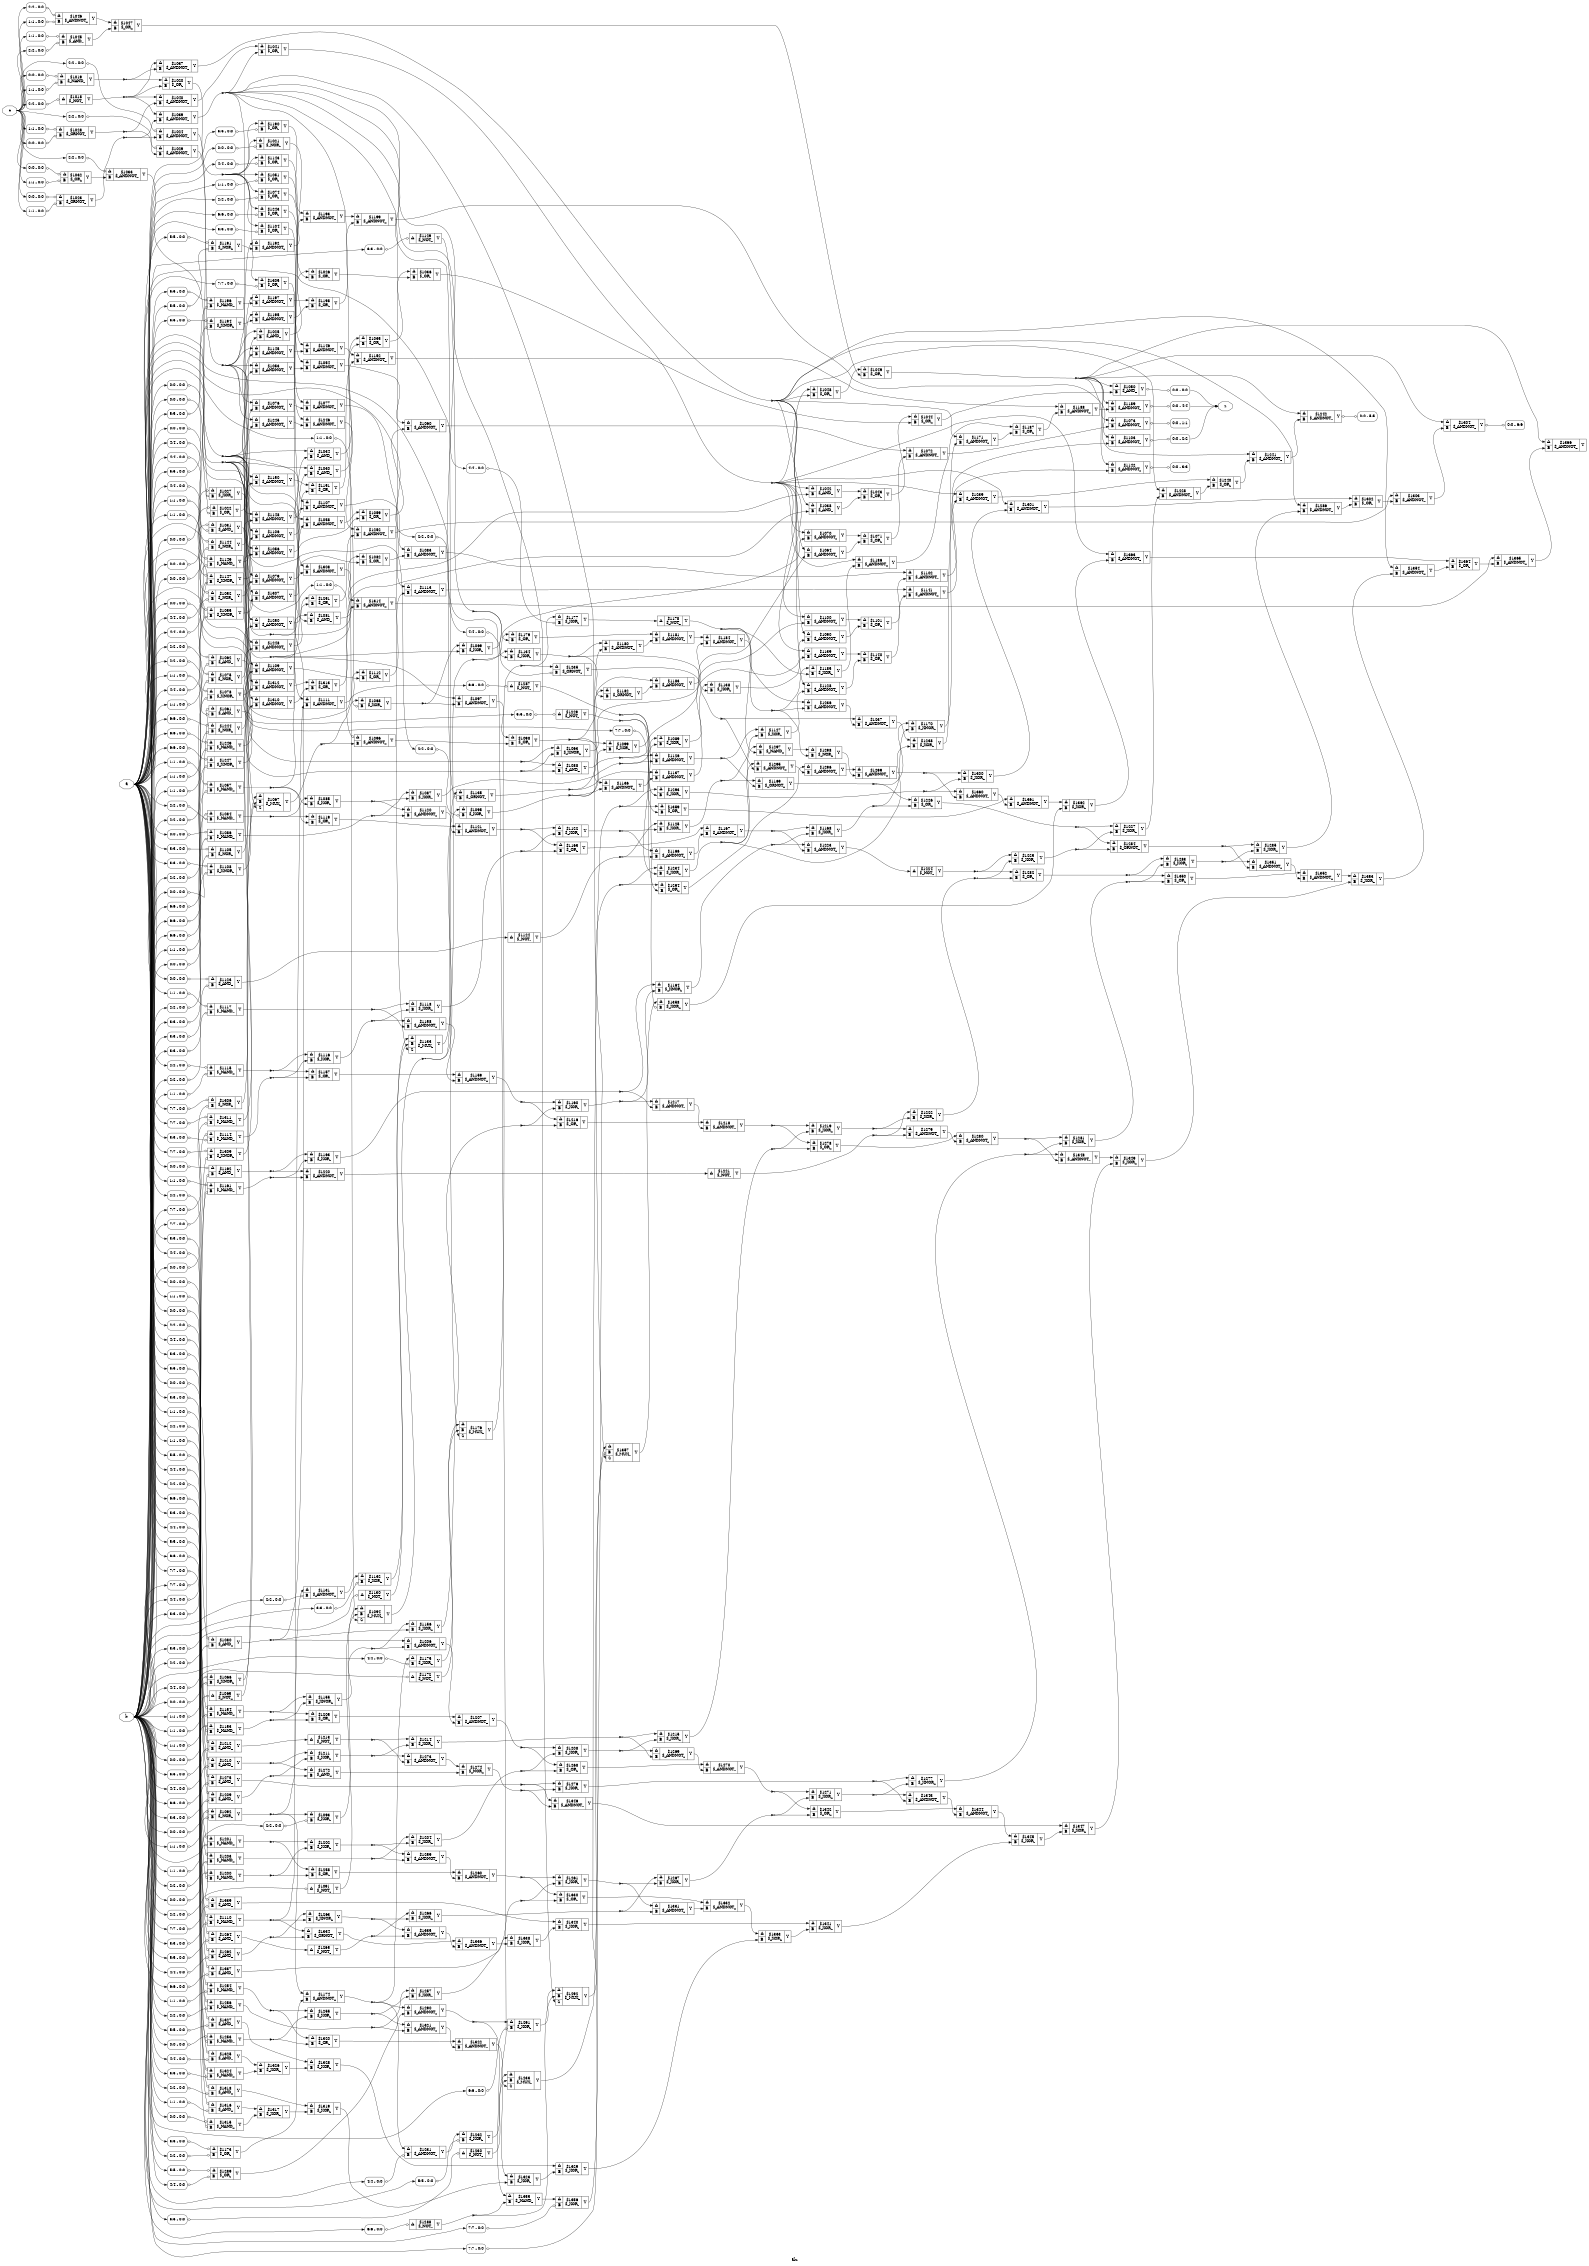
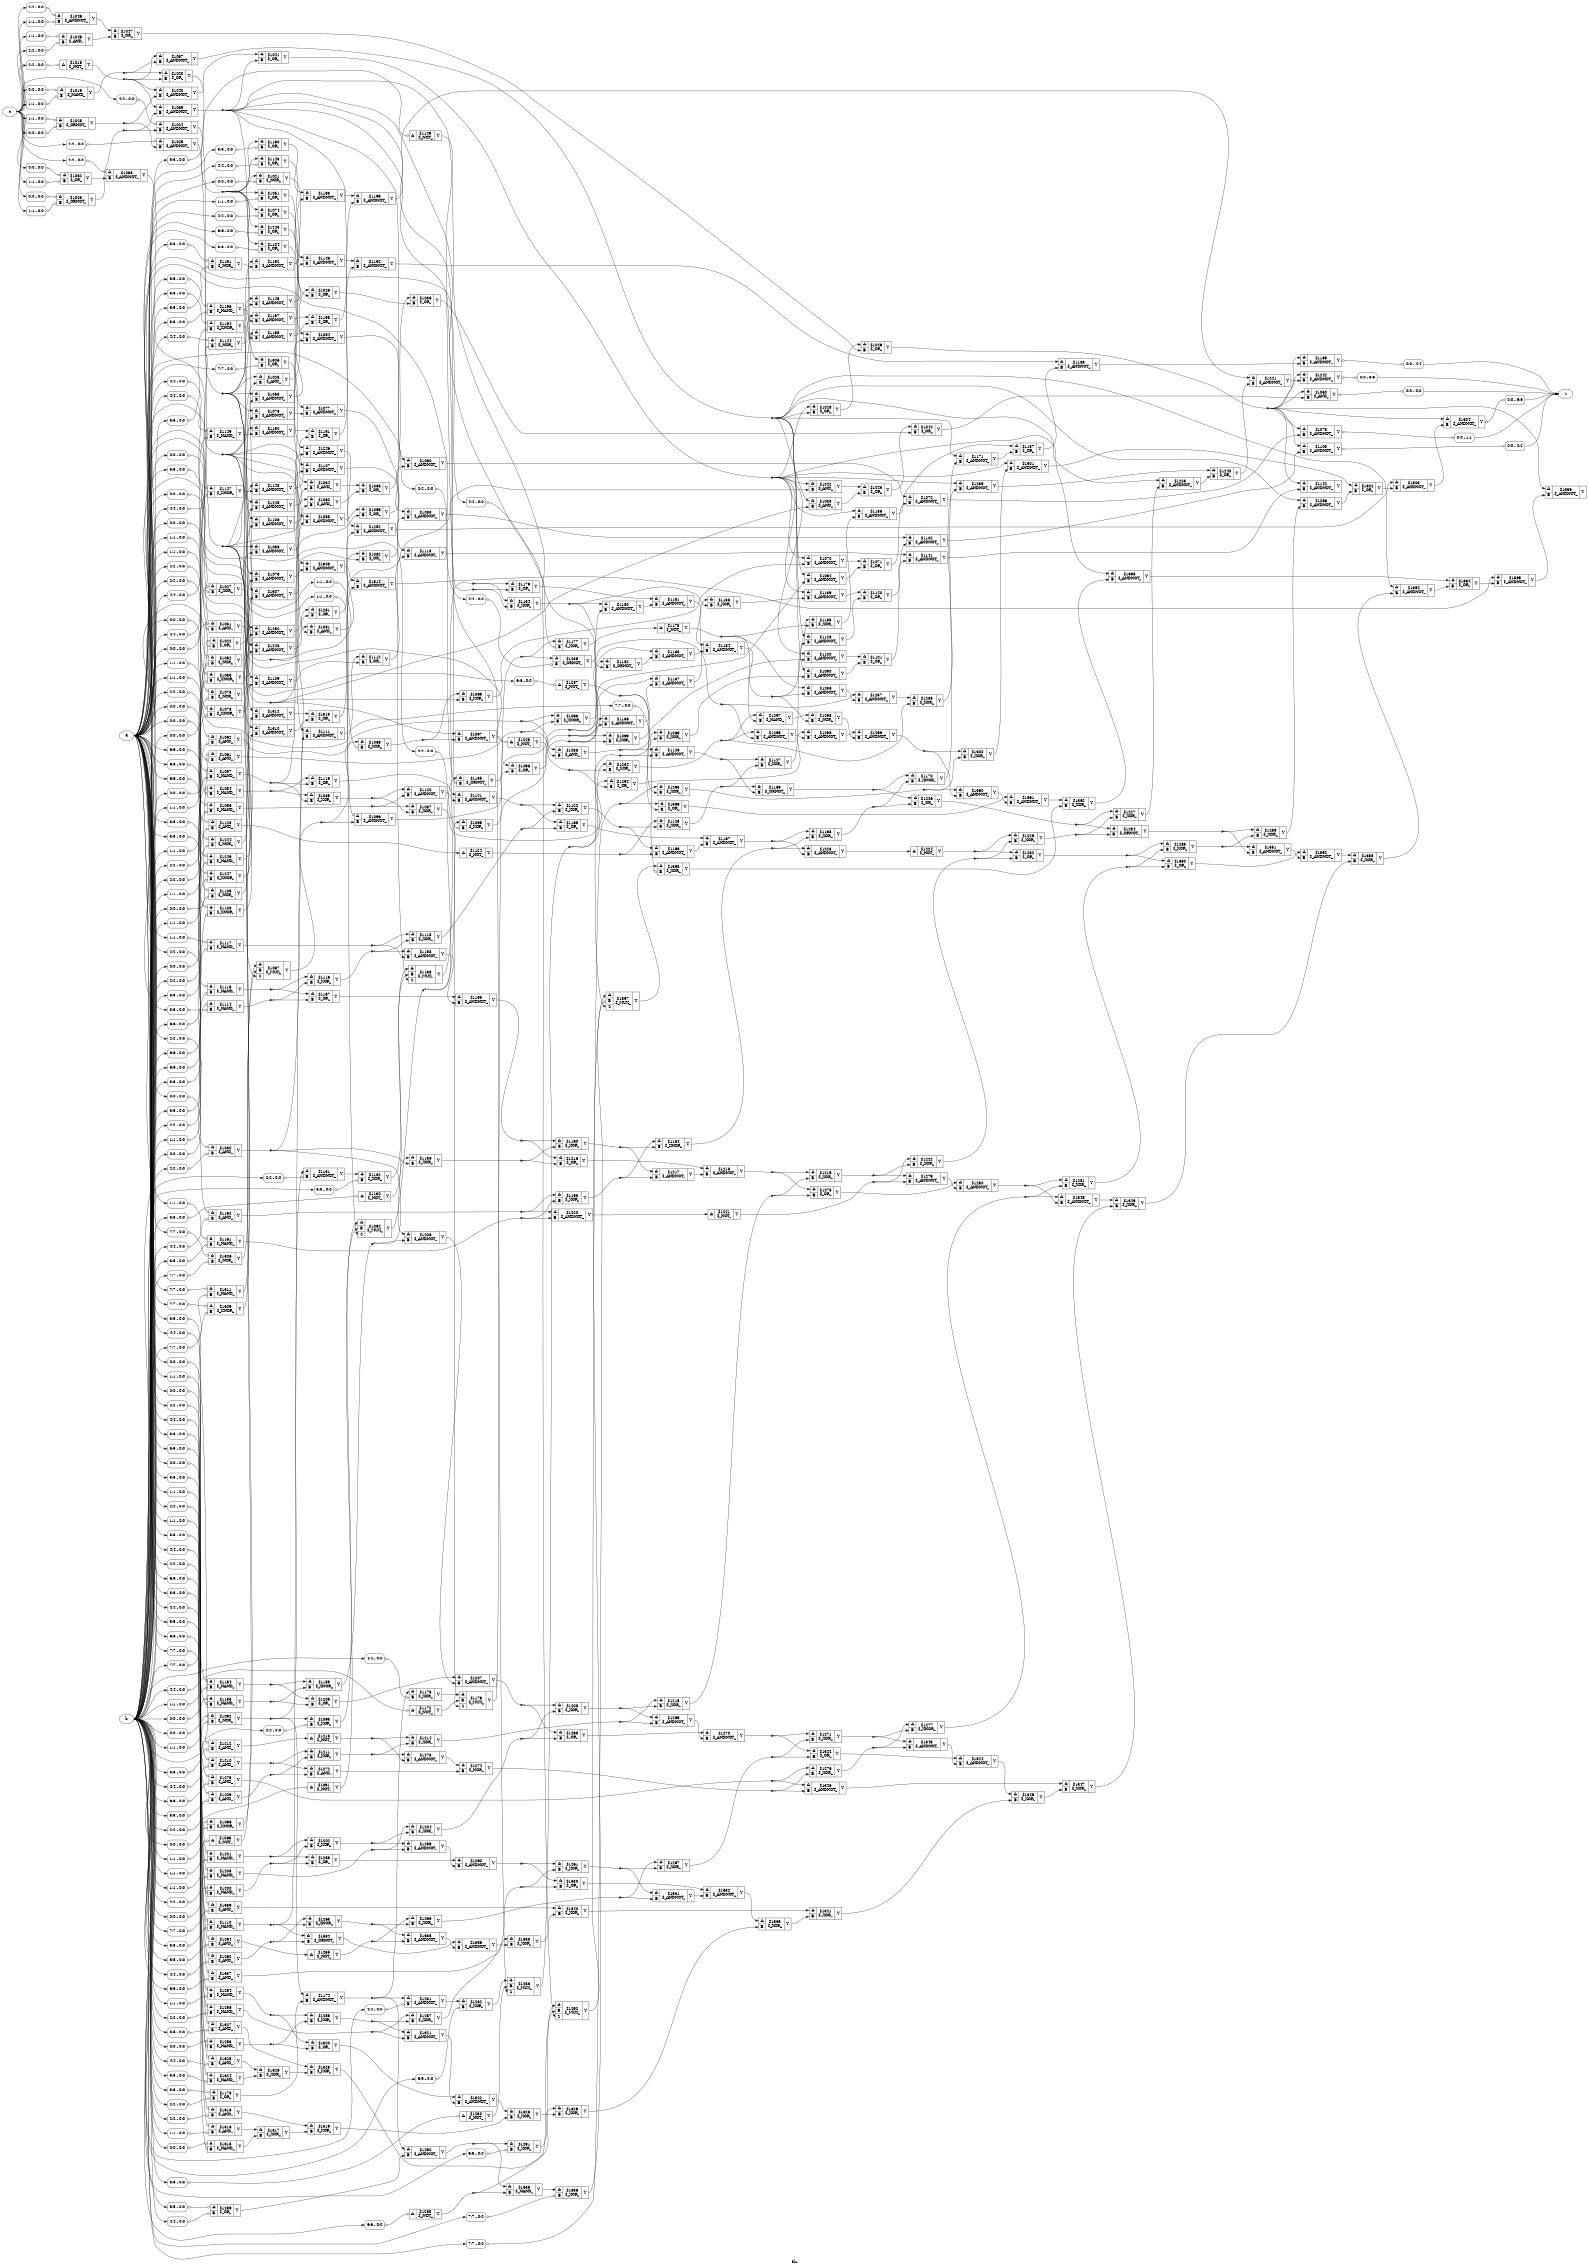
edge "0:0 - 5:5" -> "z": added
edge "0:0 - 6:6" -> "z": added
edge "0:0 - 1:1" -> "z": added
node "0:0 - 3:3": removed
